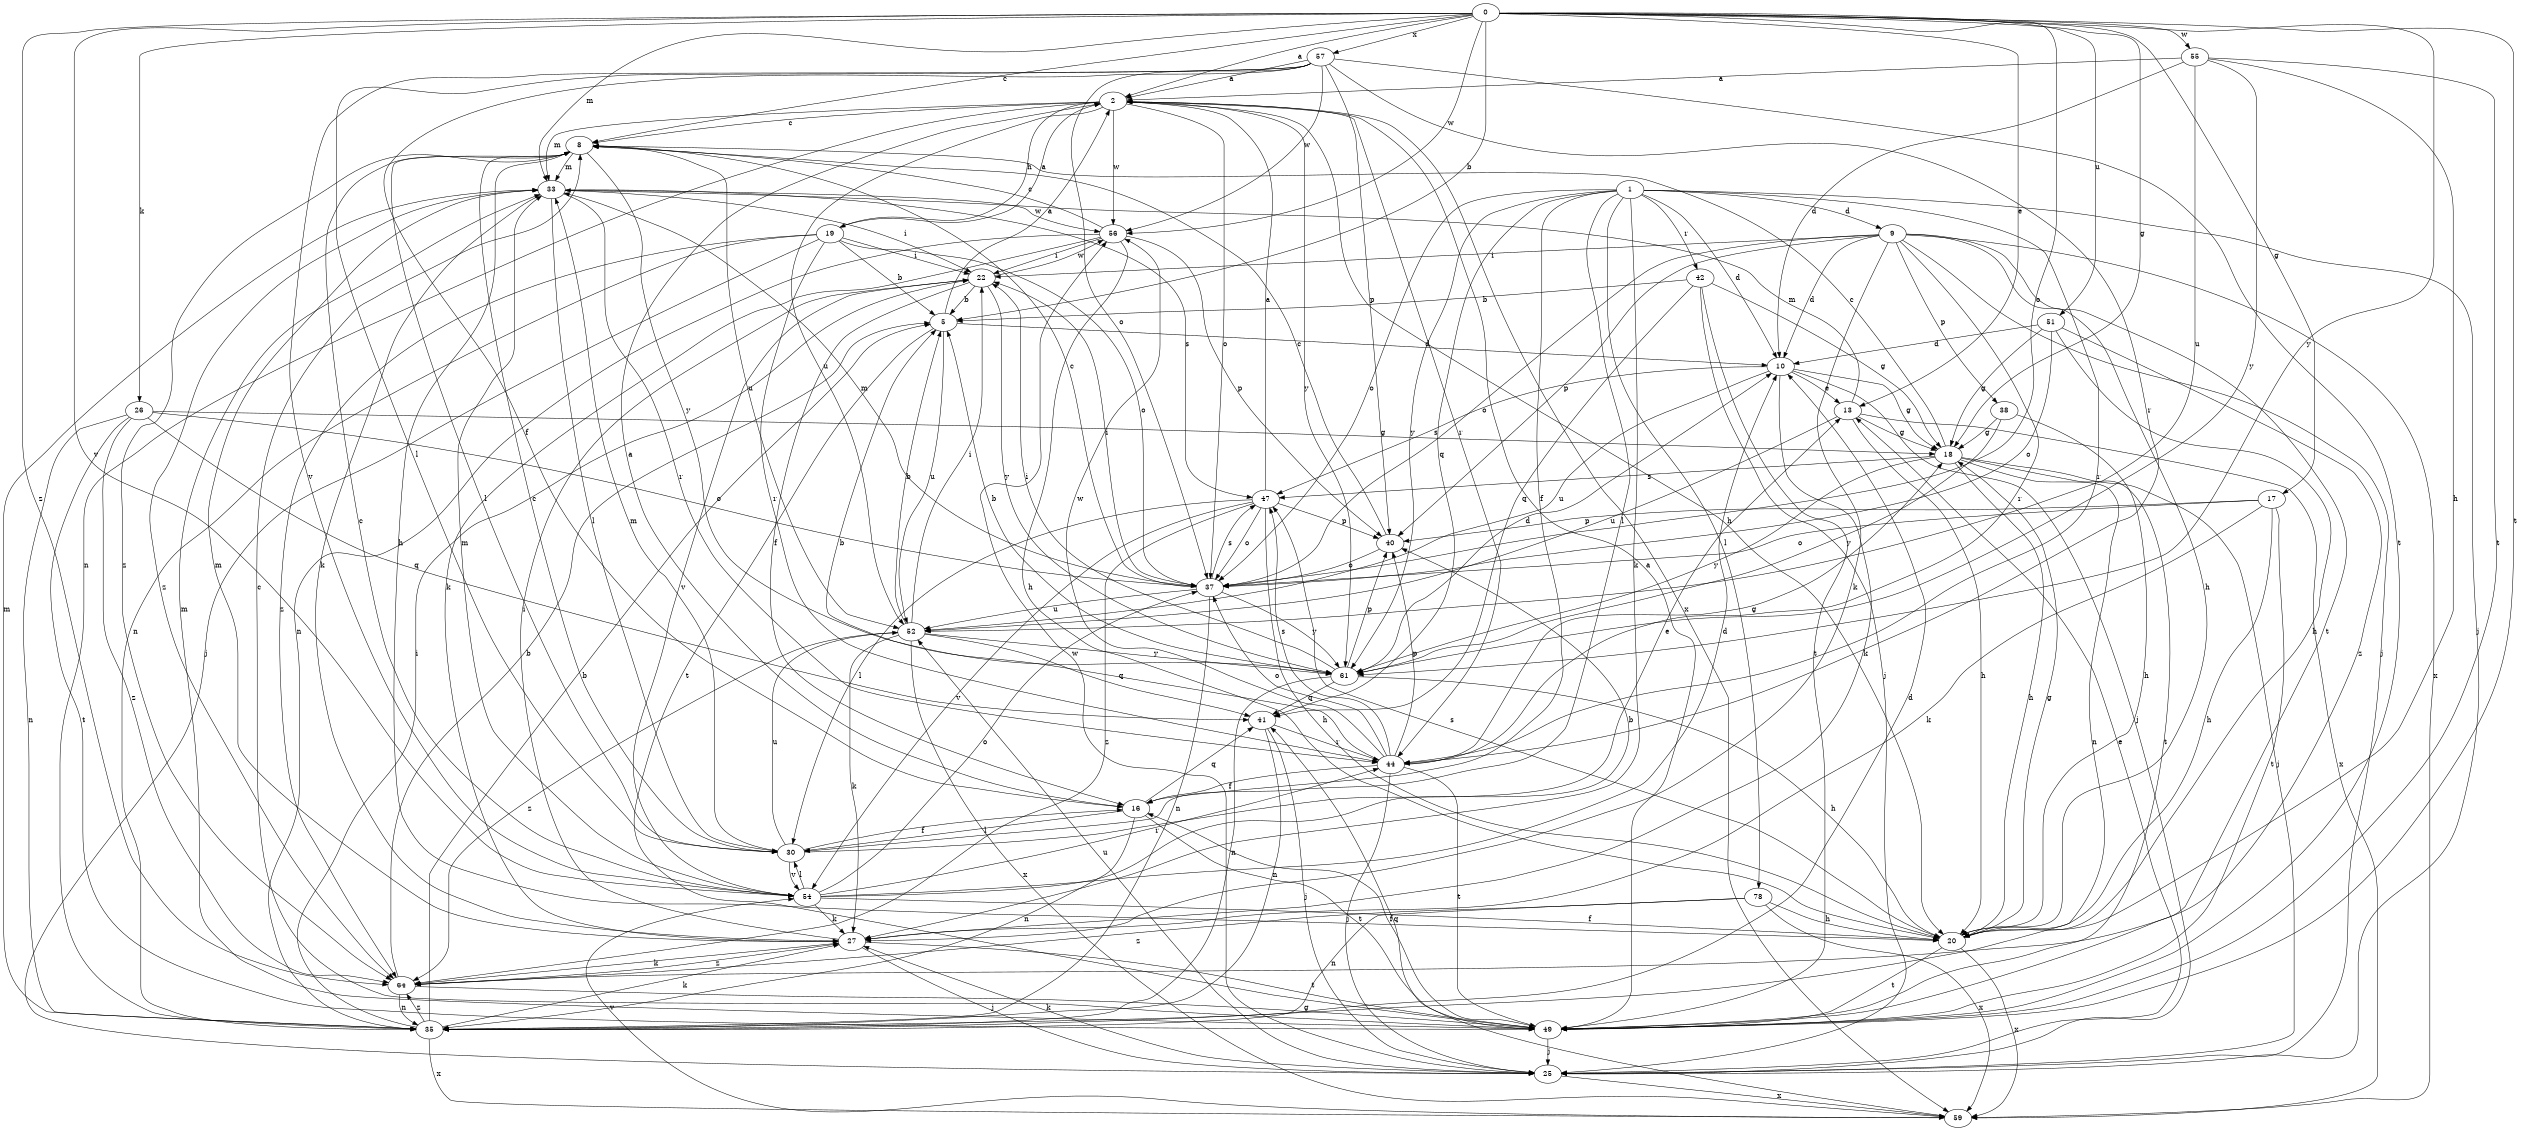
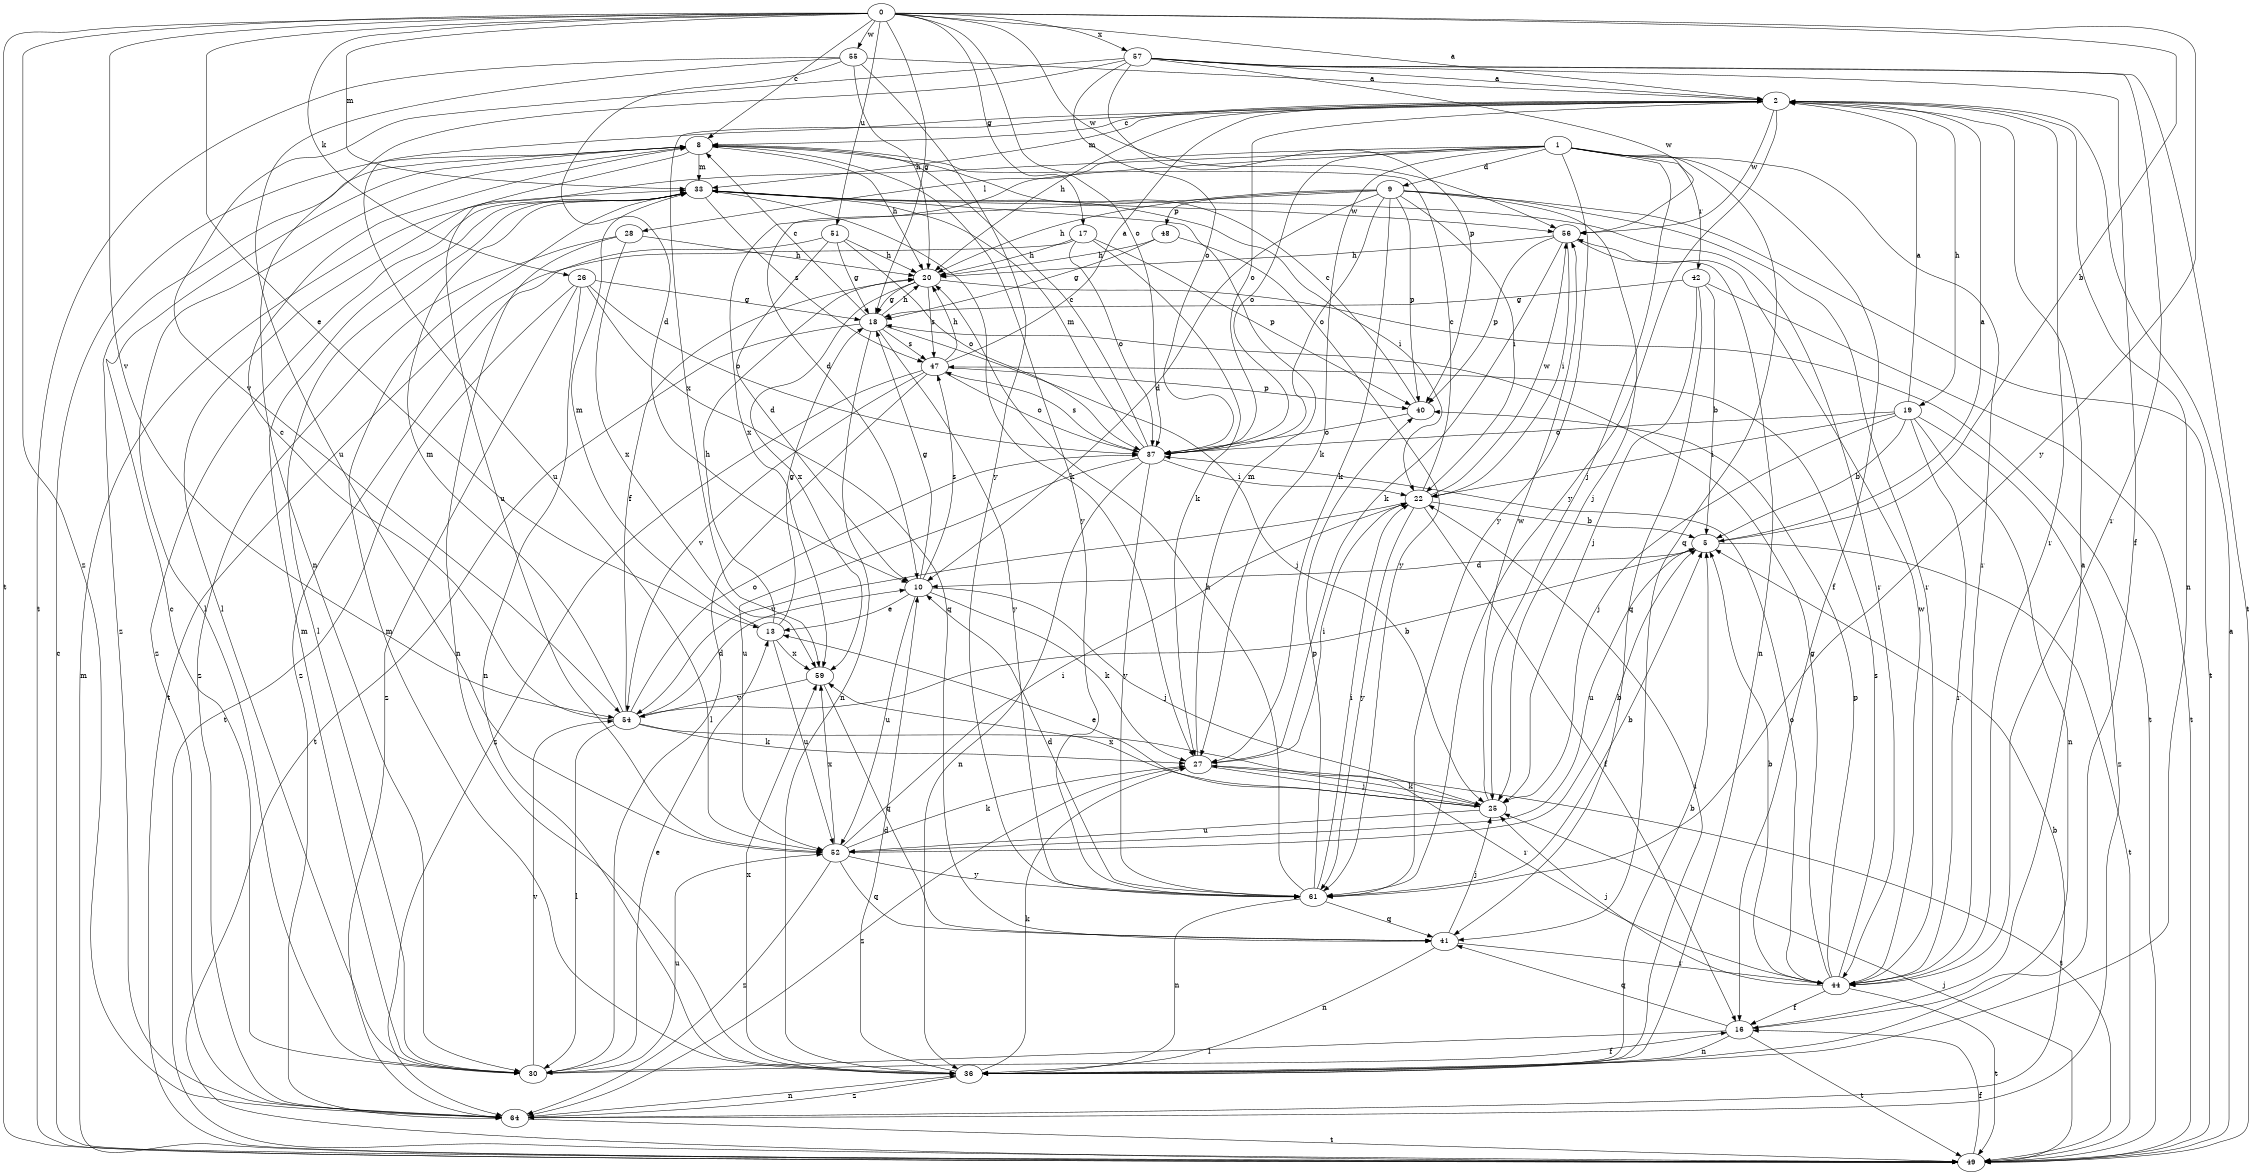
edge "56" -> "8": now "22" -> "8"
node "38": label "38" -> "48"
edge "57" -> "30": label "l" -> "n"
edge "54" -> "40": now "54" -> "5"
node "78": label "78" -> "28"
edge "64" -> "27": removed, label "k"
edge "64" -> "49": label "g" -> "t"
node "35": label "35" -> "36"
